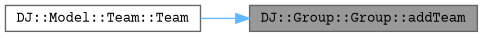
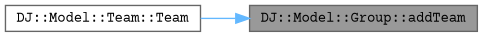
node "DJ::Group::Group::addTeam": label "DJ::Group::Group::addTeam" -> "DJ::Model::Group::addTeam"
